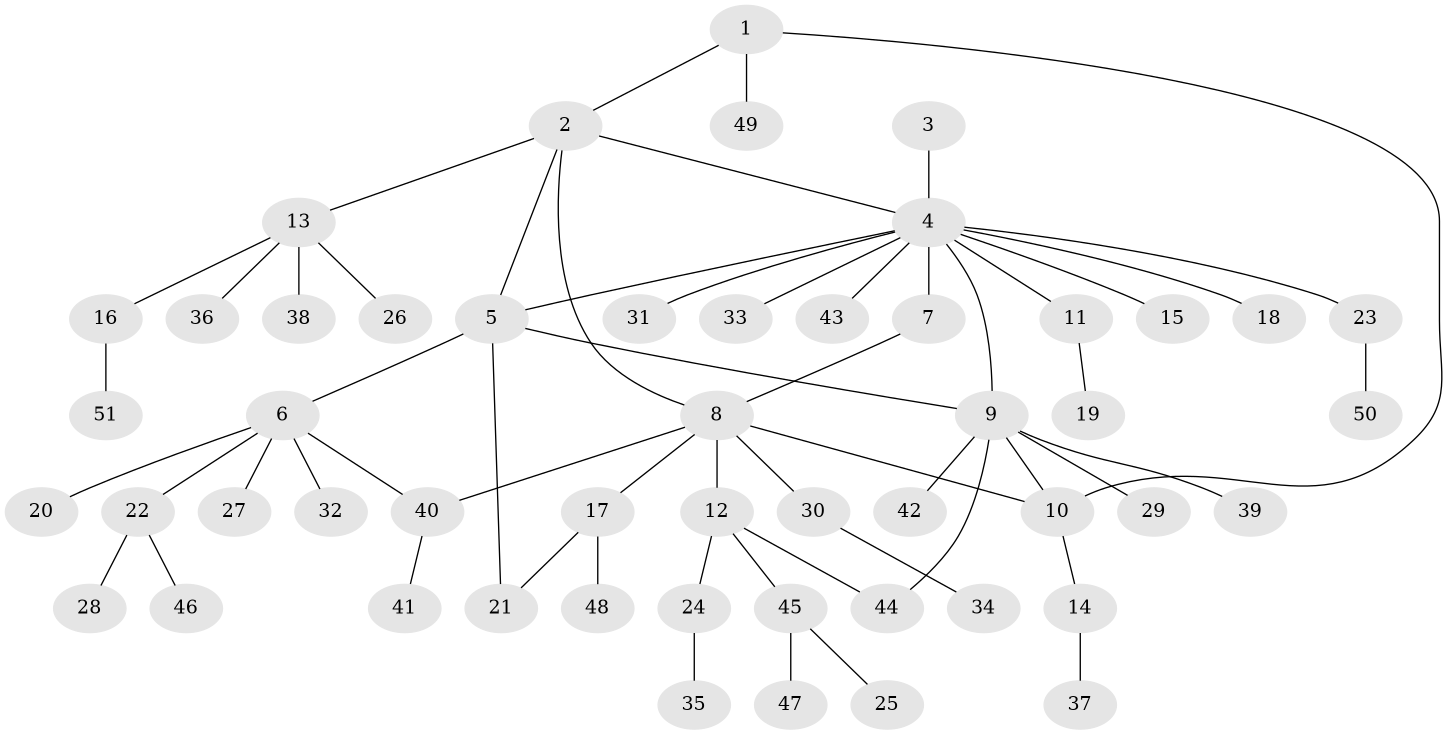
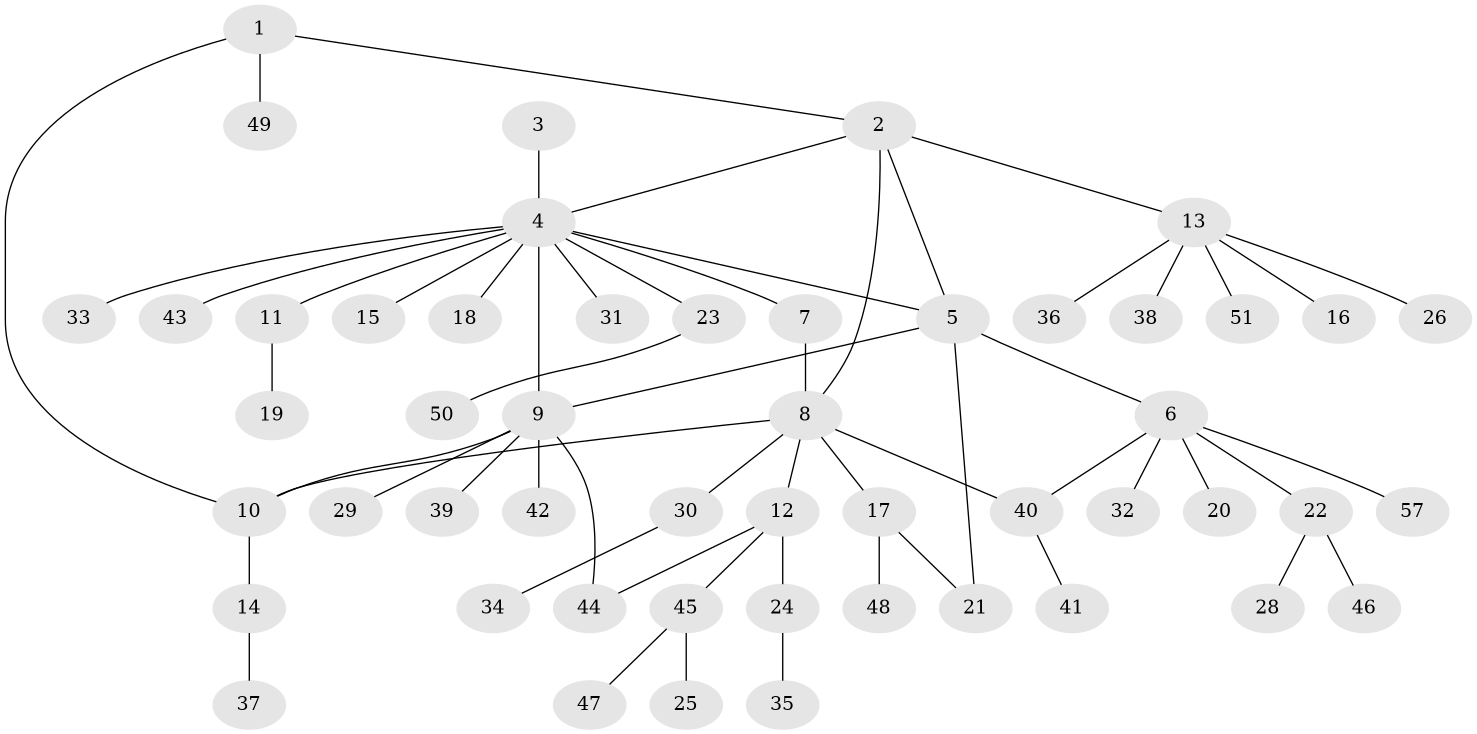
edge "16" -- "51": now "13" -- "51"
node "27": label "27" -> "57"
